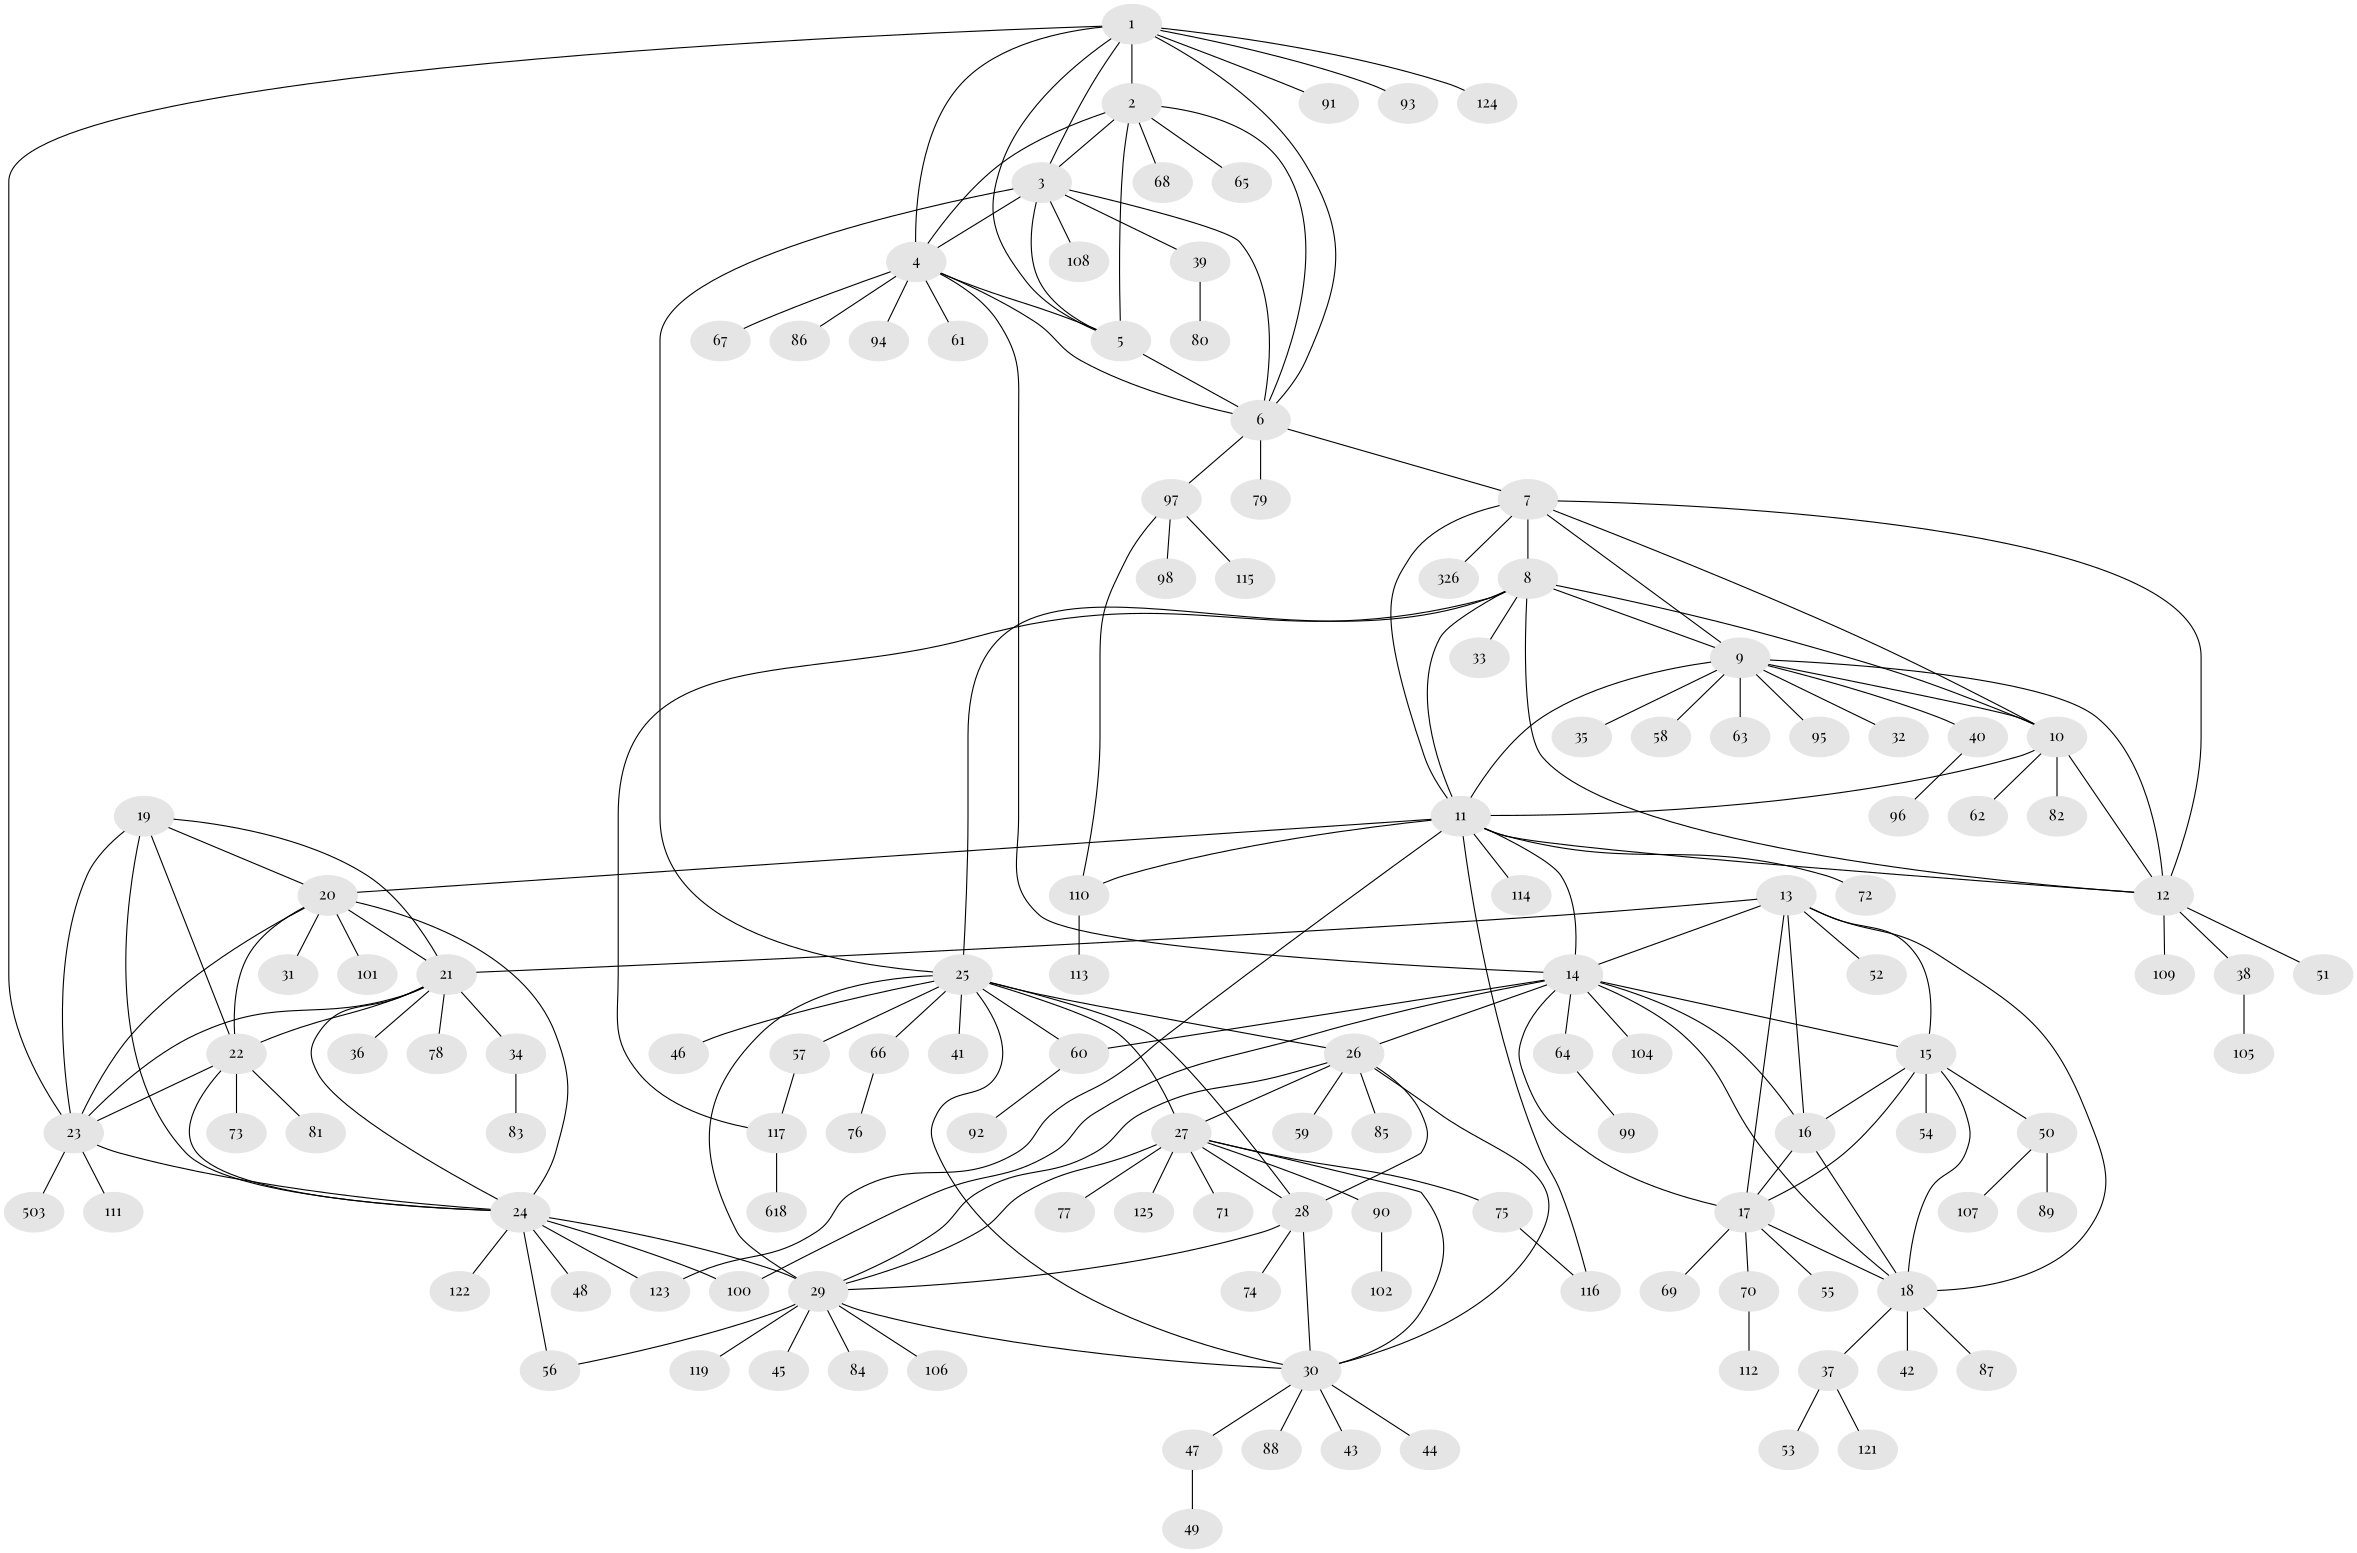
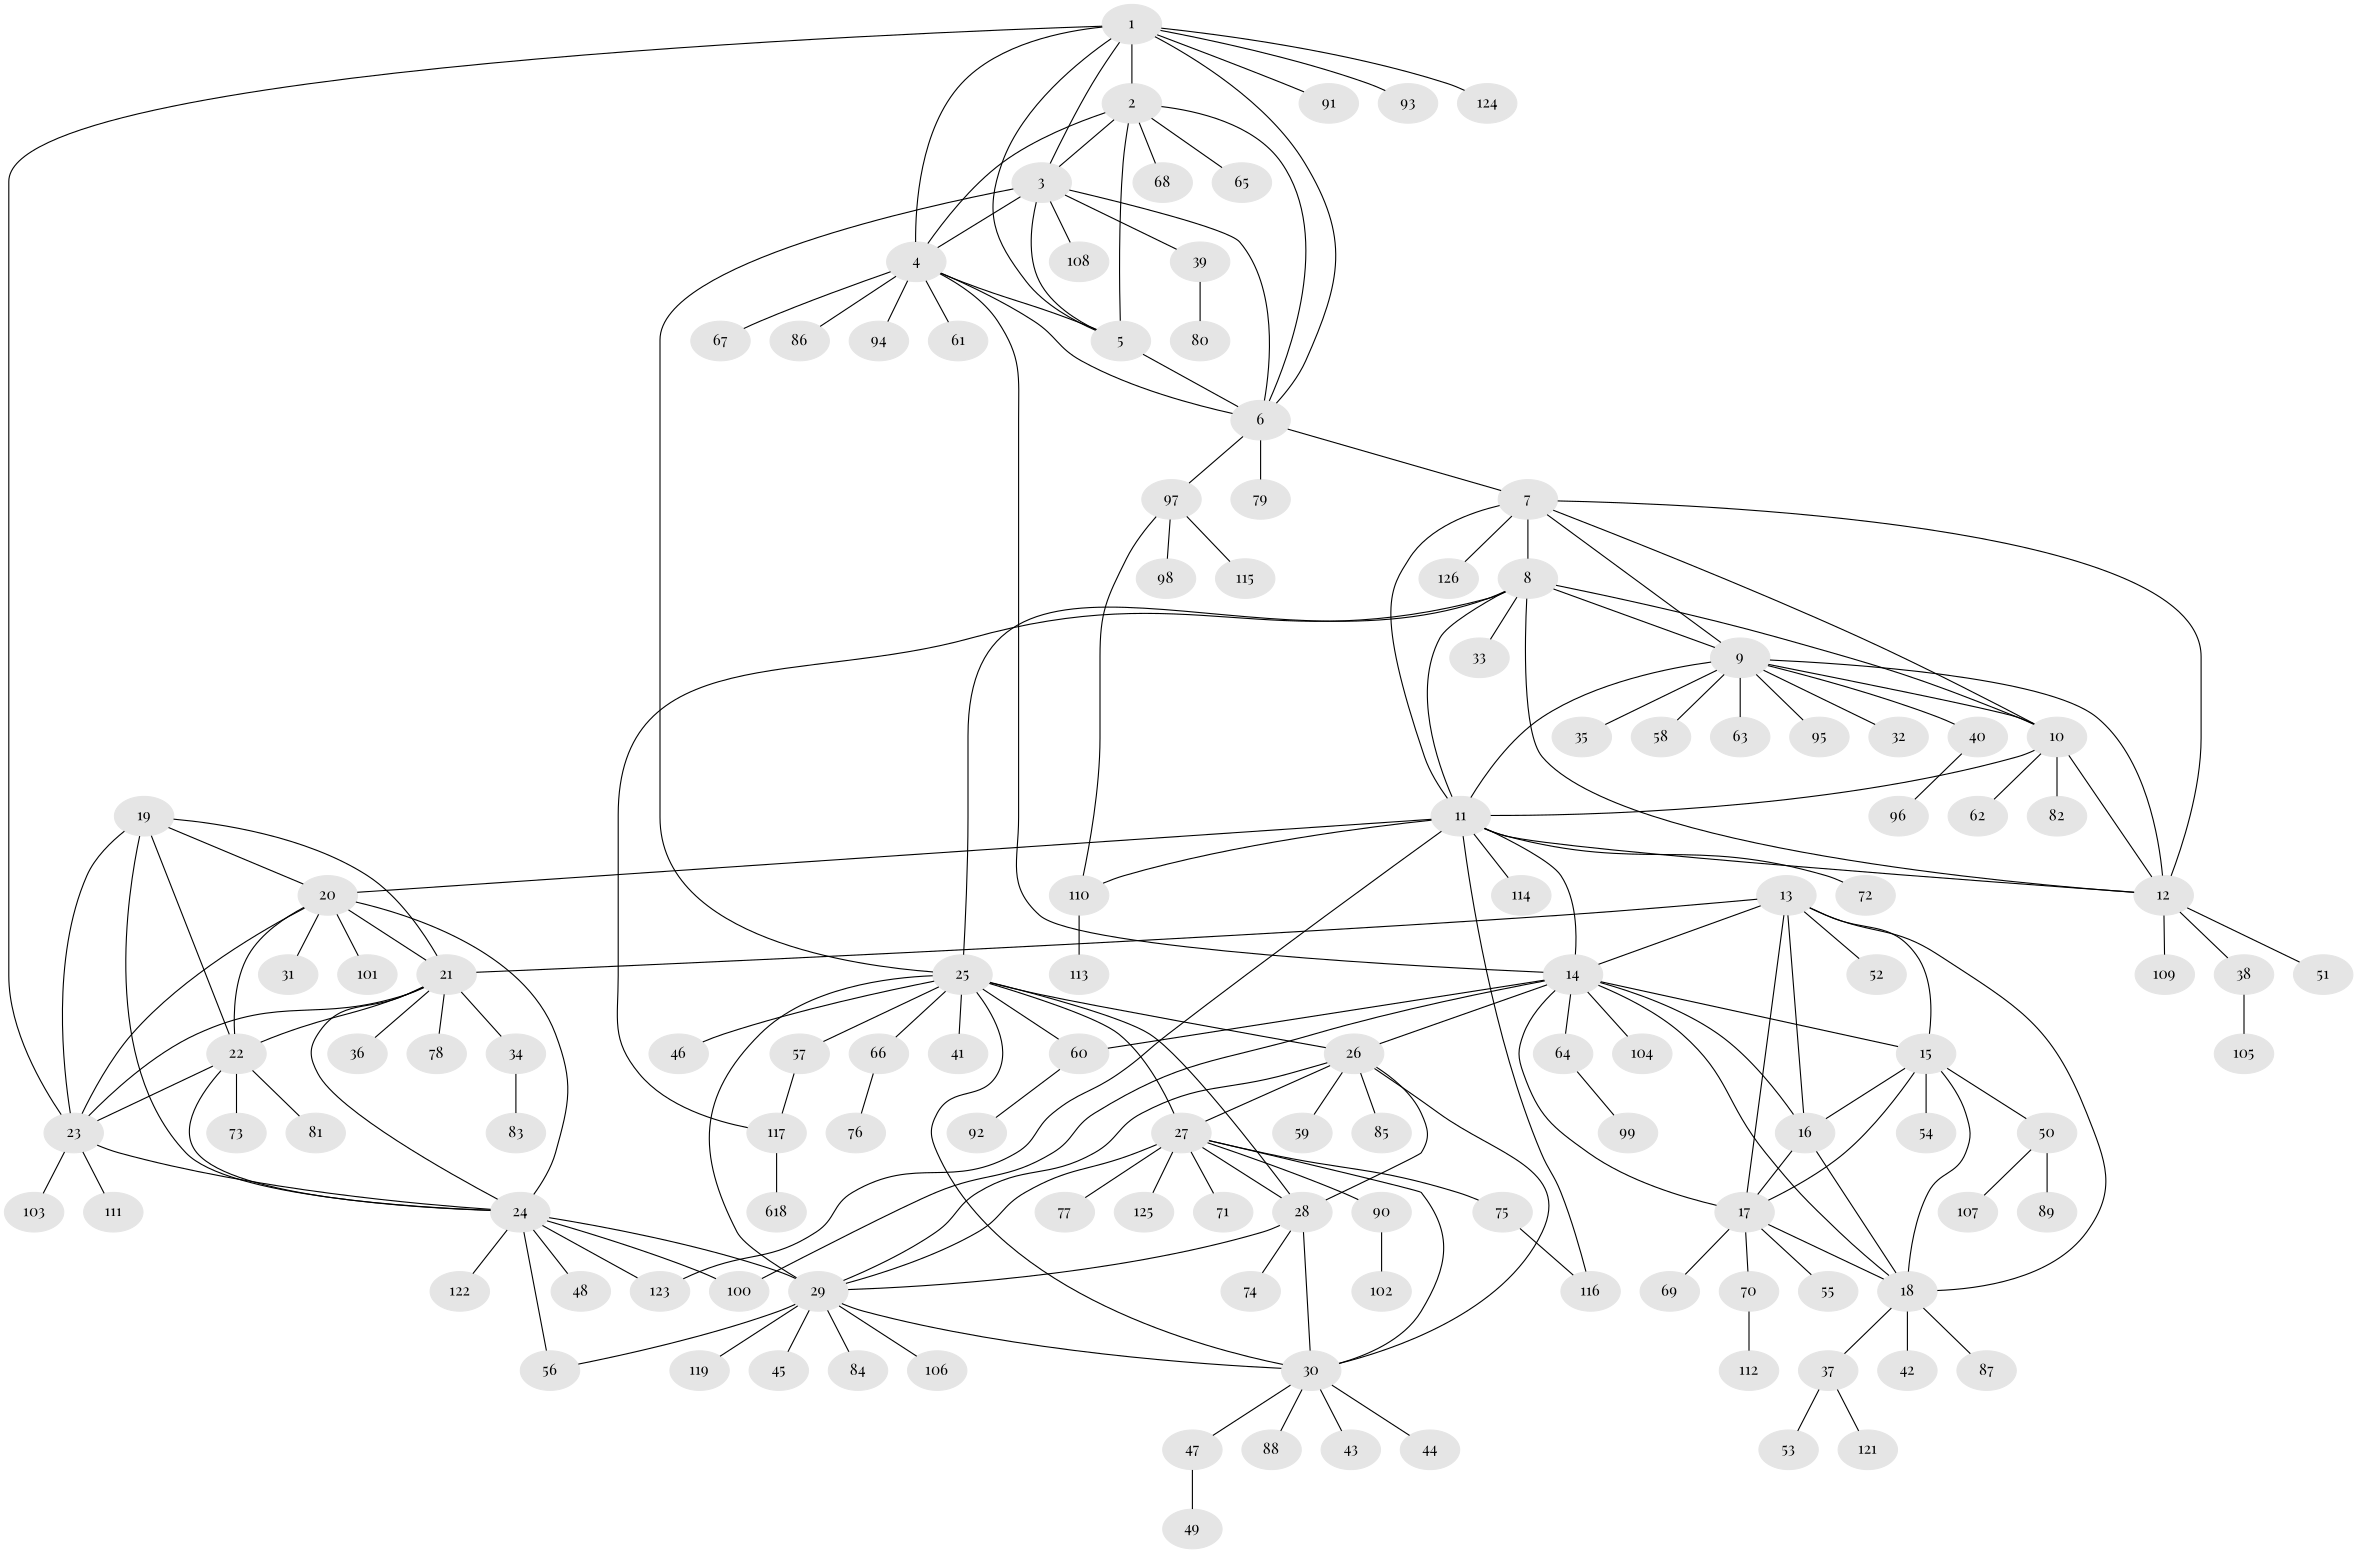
node "326": label "326" -> "126"
node "503": label "503" -> "103"
